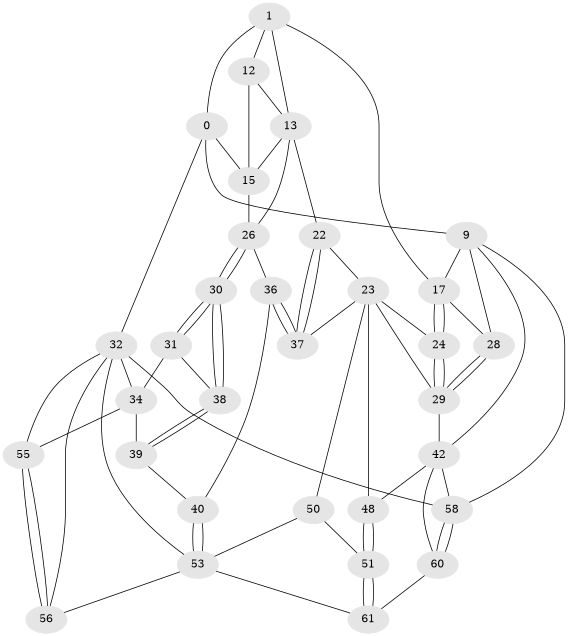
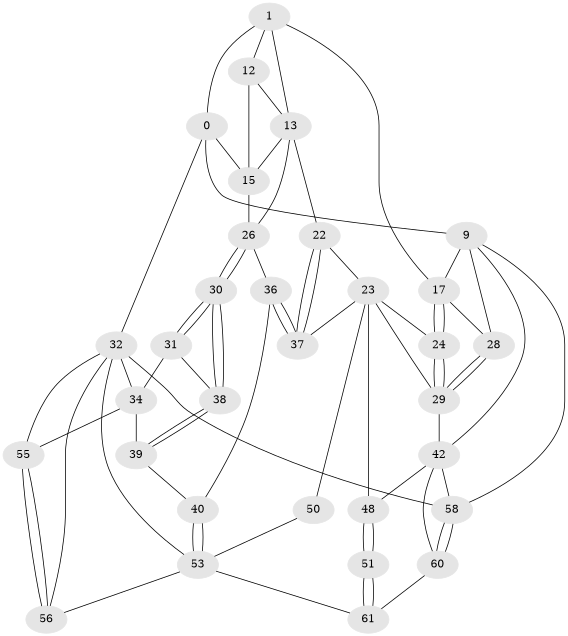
edge "50" -- "51": removed
